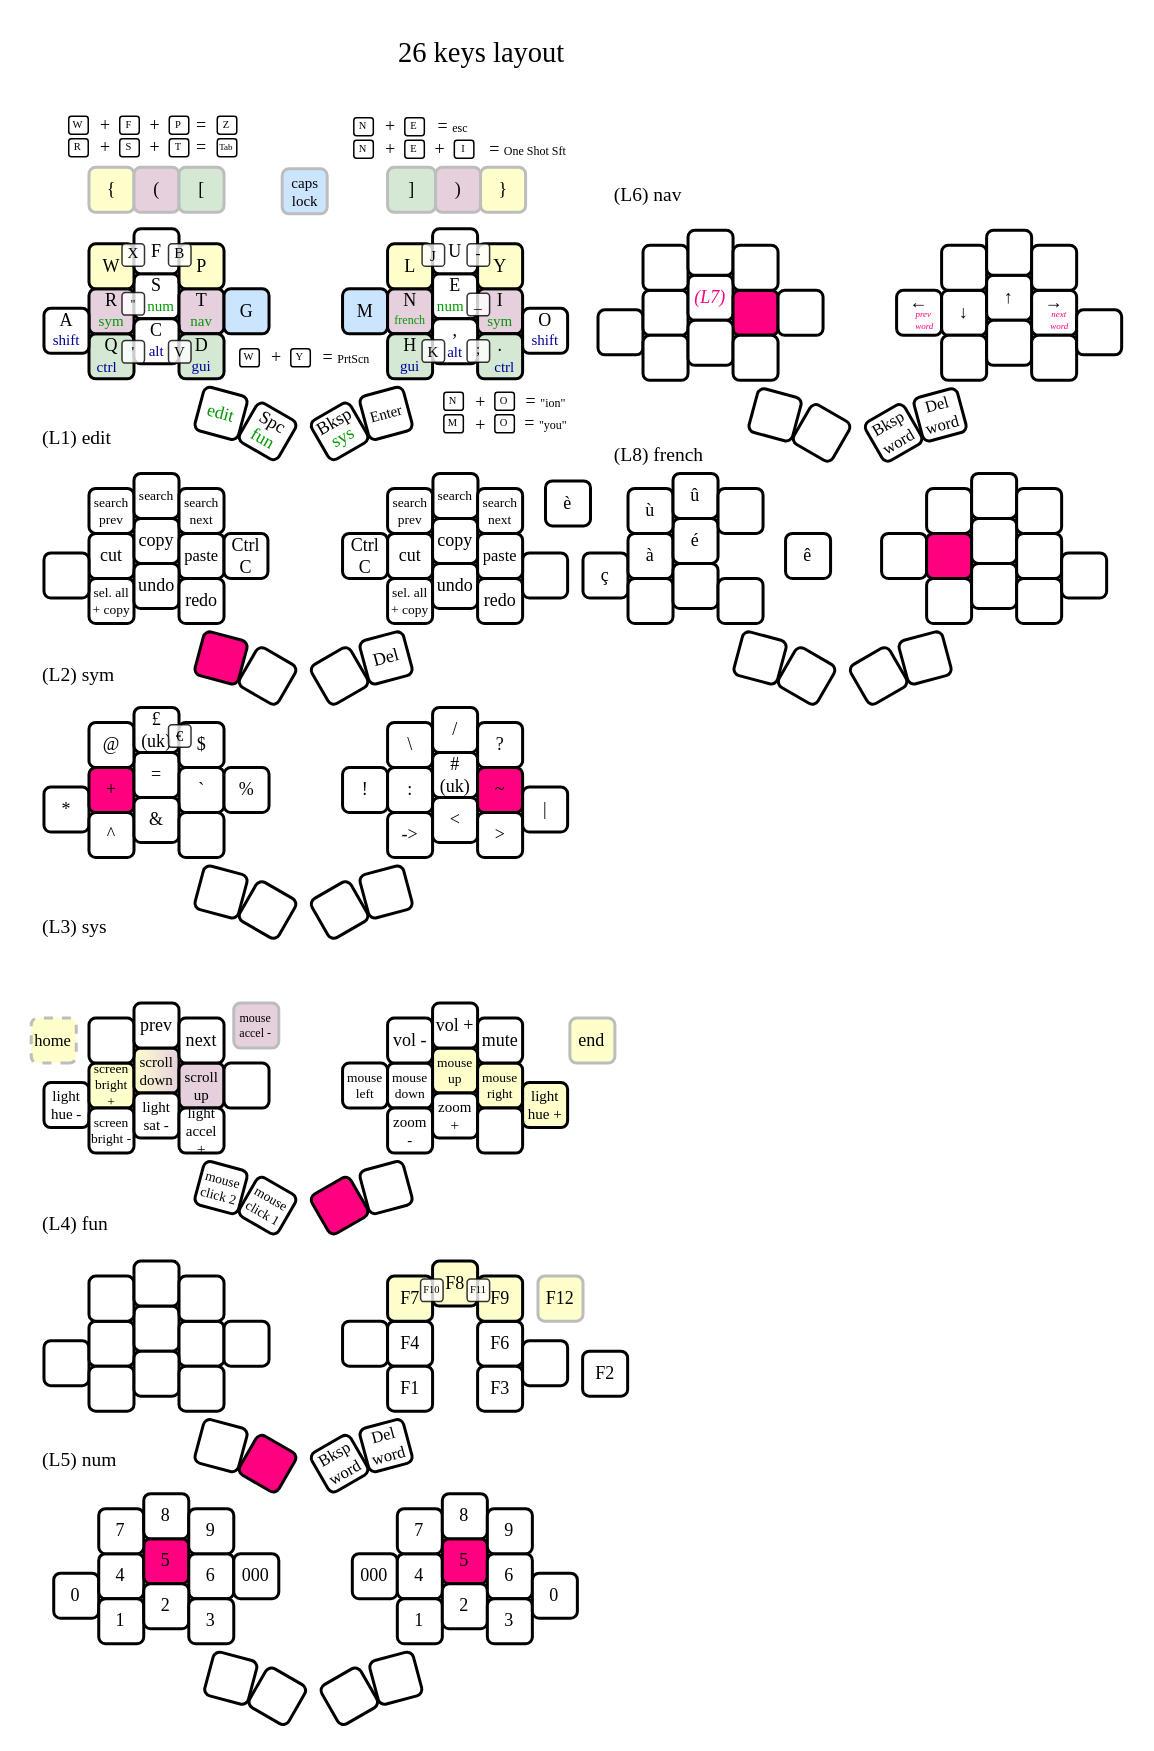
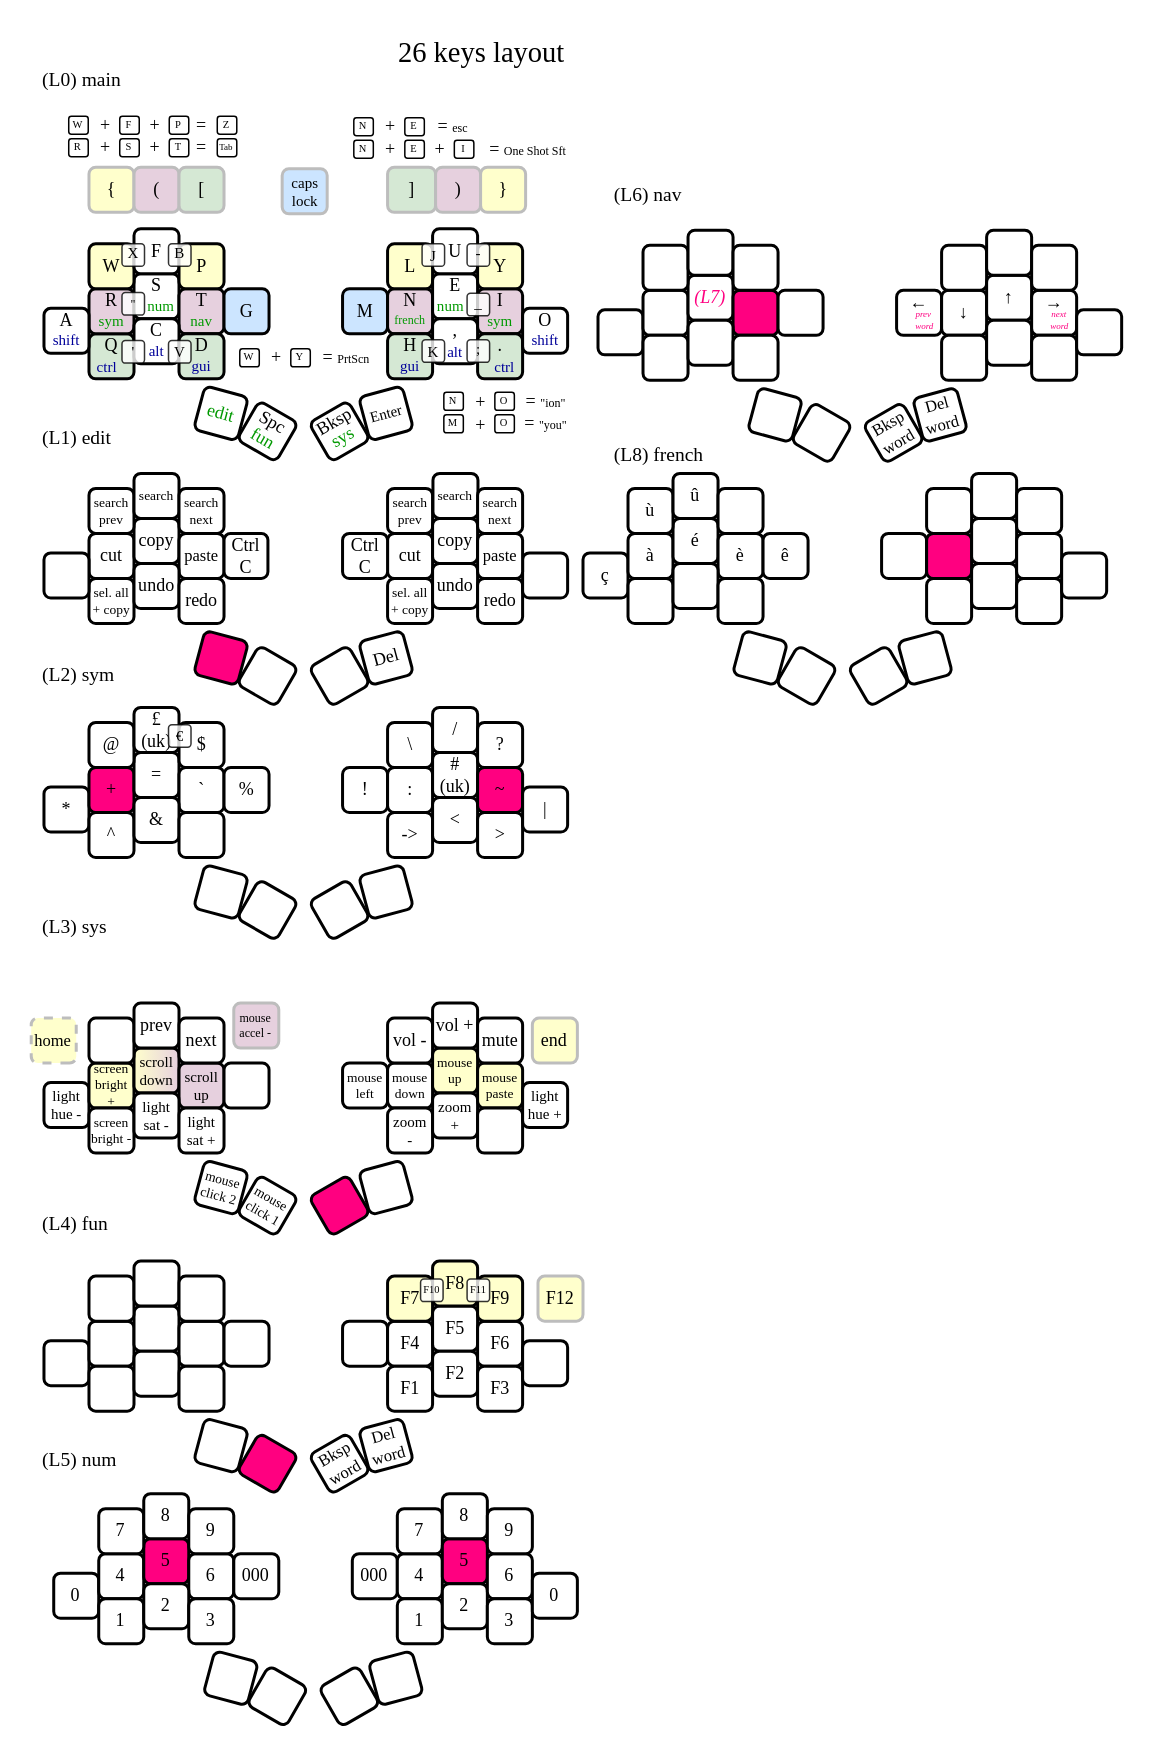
node "(L0) main": added
node "è": moved (568, 503) -> (740, 556)
node "ê": moved (808, 556) -> (785, 556)
node "end": moved (592, 1040) -> (555, 1040)
node "mouse right": label "mouse right" -> "mouse paste"
node "light hue +": fillcolor #ffffcc -> #ffffff
node "light accel +": label "light accel +" -> "light sat +"
node "F5": added
node "F2": moved (605, 1373) -> (455, 1373)
